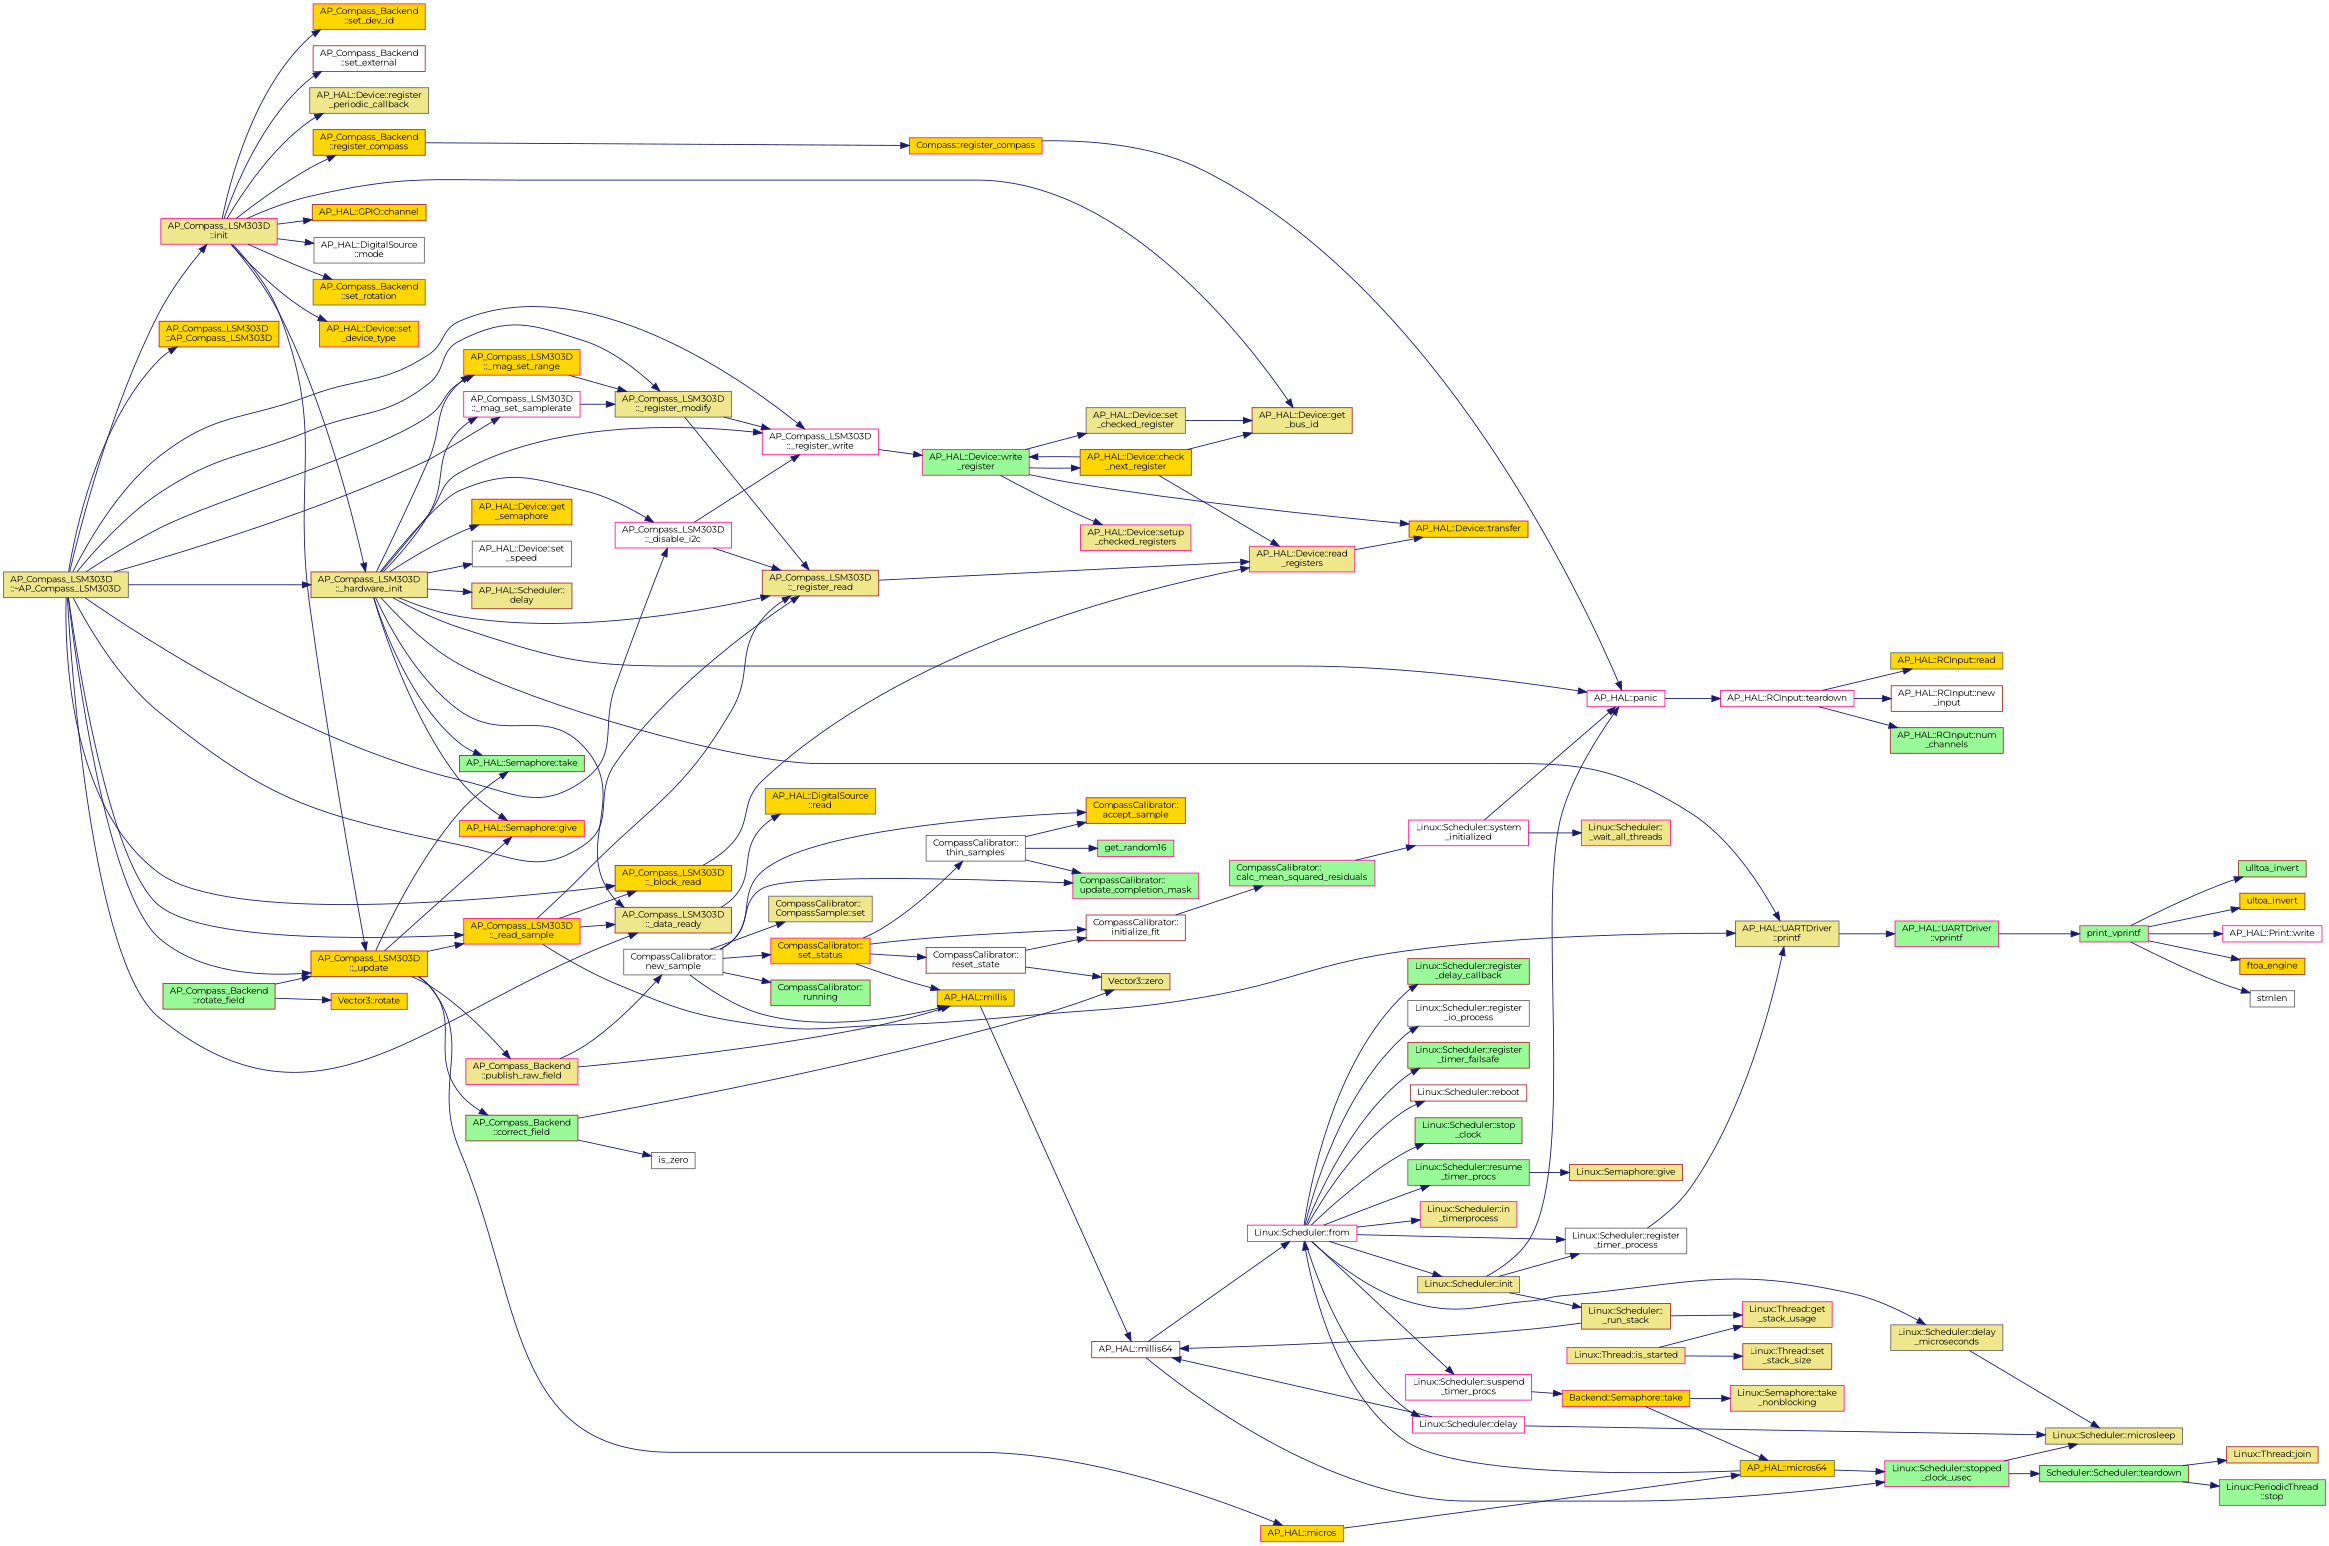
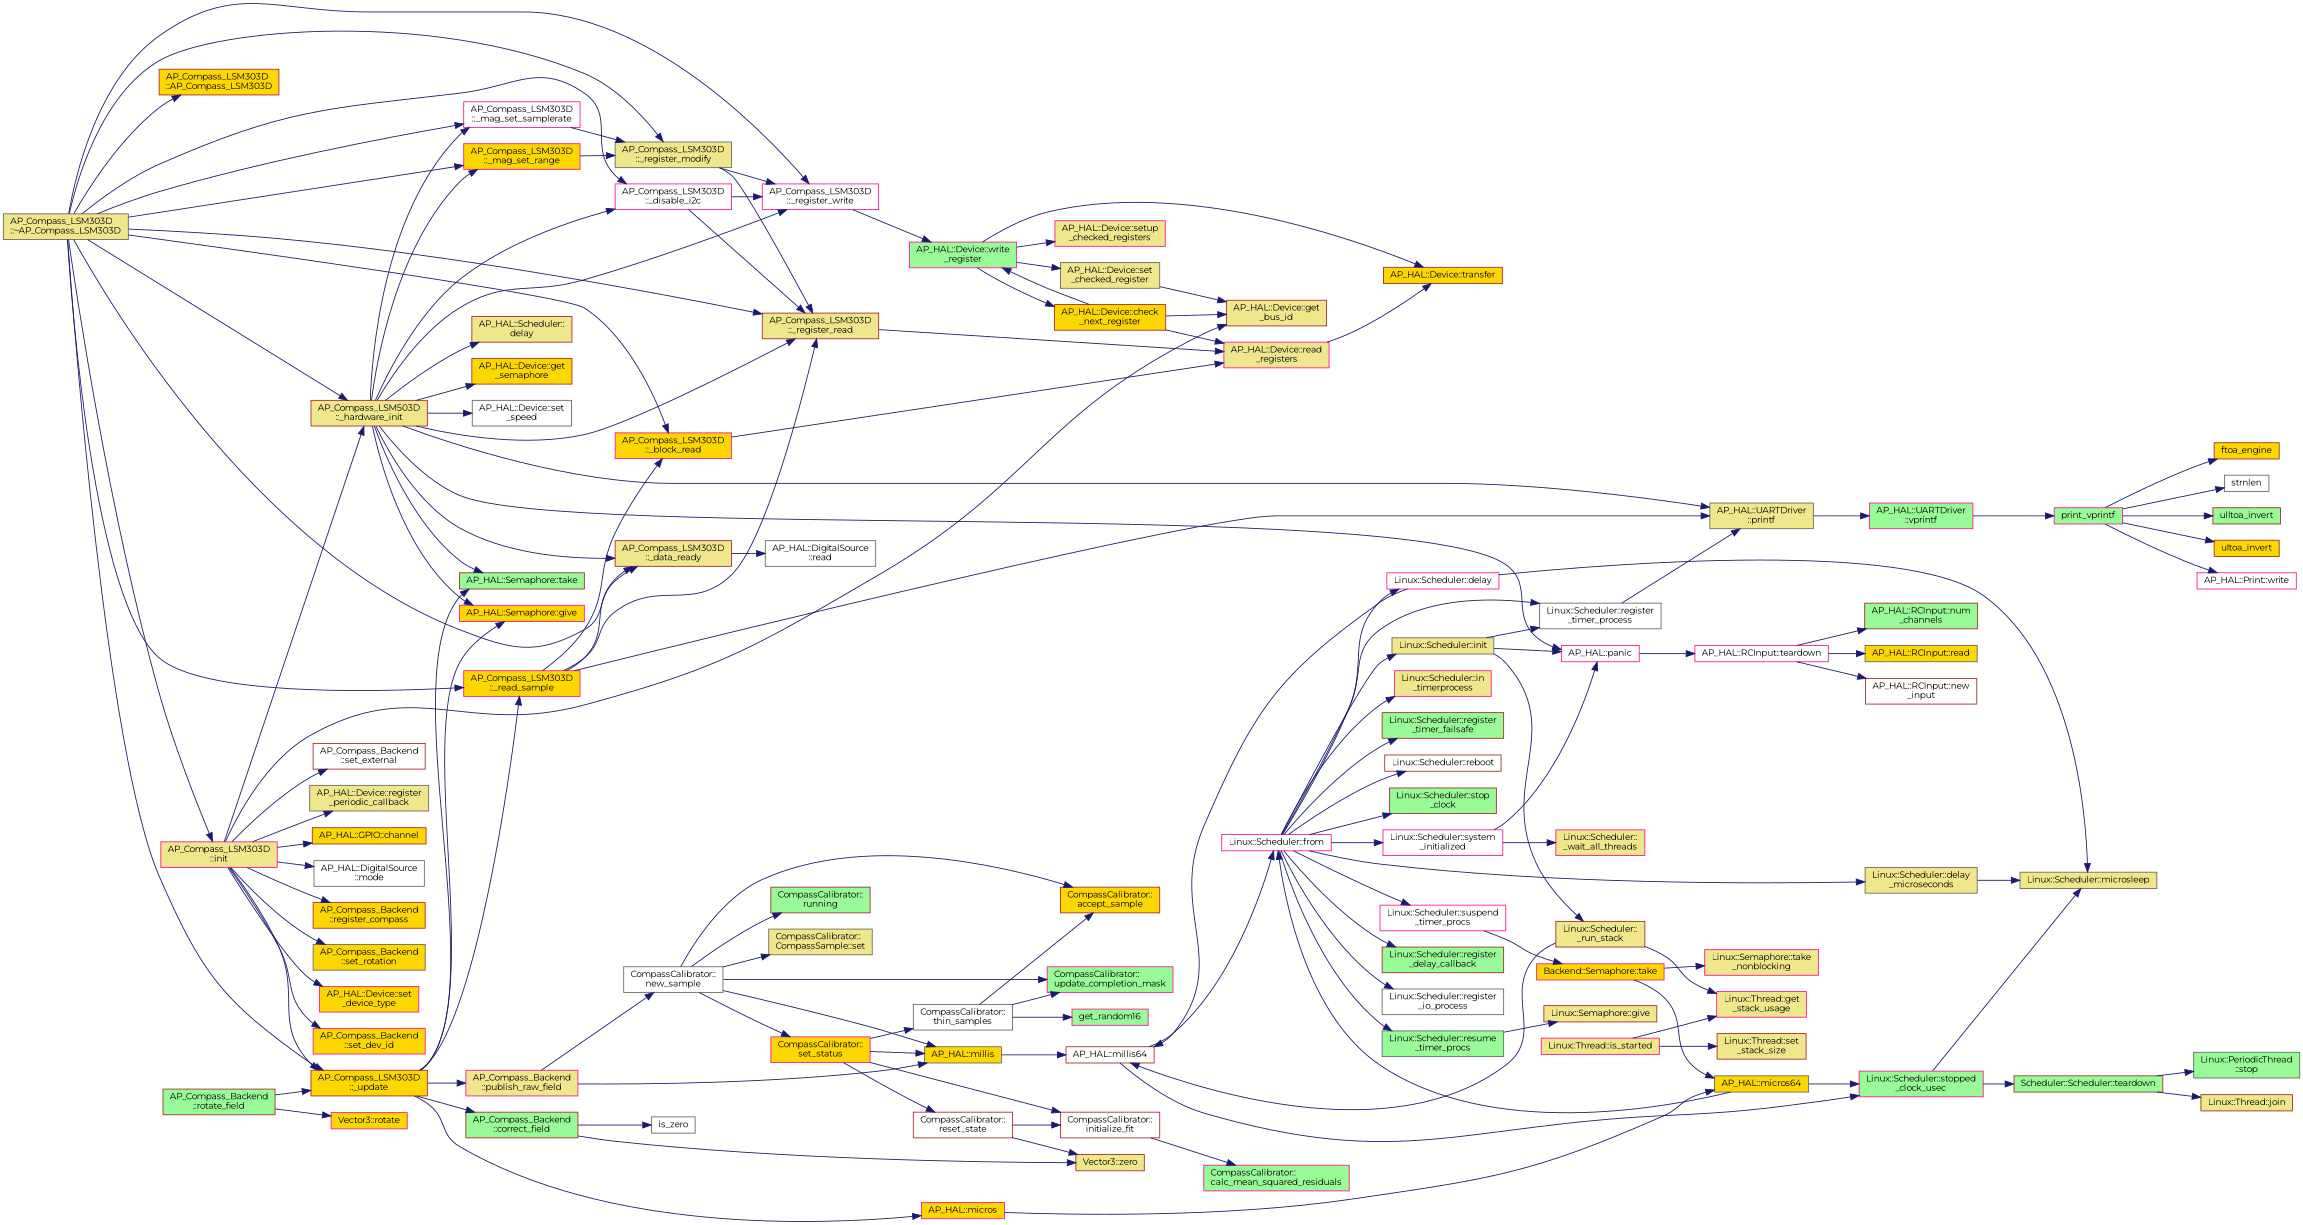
node "Compass::register_compass": removed
node "AP_Compass_LSM303D ::_hardware_init": label "AP_Compass_LSM303D ::_hardware_init" -> "AP_Compass_LSM503D ::_hardware_init"
node "AP_HAL::DigitalSource ::read": fillcolor gold -> white
edge "CompassCalibrator:: calc_mean_squared_residuals" -> "Linux::Scheduler::system _initialized": now "Linux::Scheduler::from" -> "Linux::Scheduler::system _initialized"
node "AP_Compass_LSM303D ::_block_read": color brown -> deeppink
